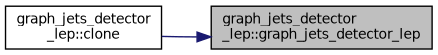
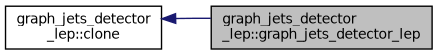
edge "graph_jets_detector _lep::clone" -> "graph_jets_detector _lep::graph_jets_detector_lep": reversed
